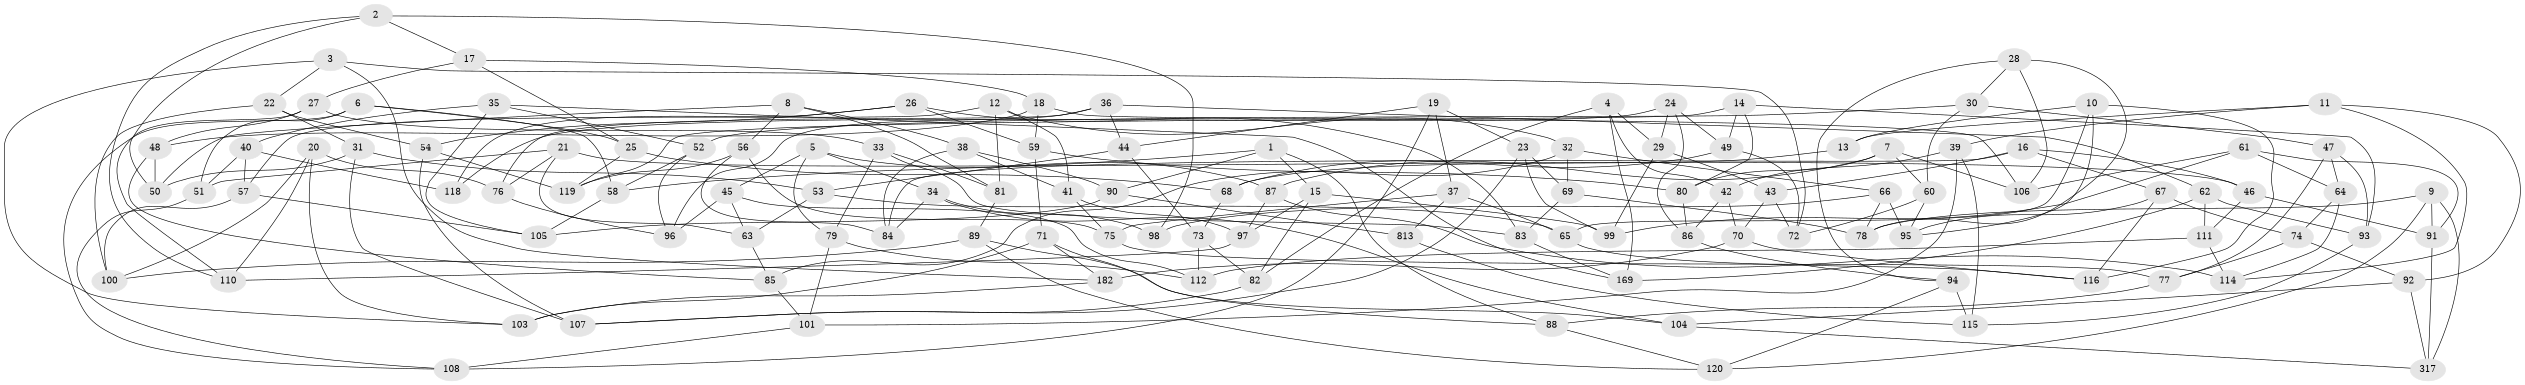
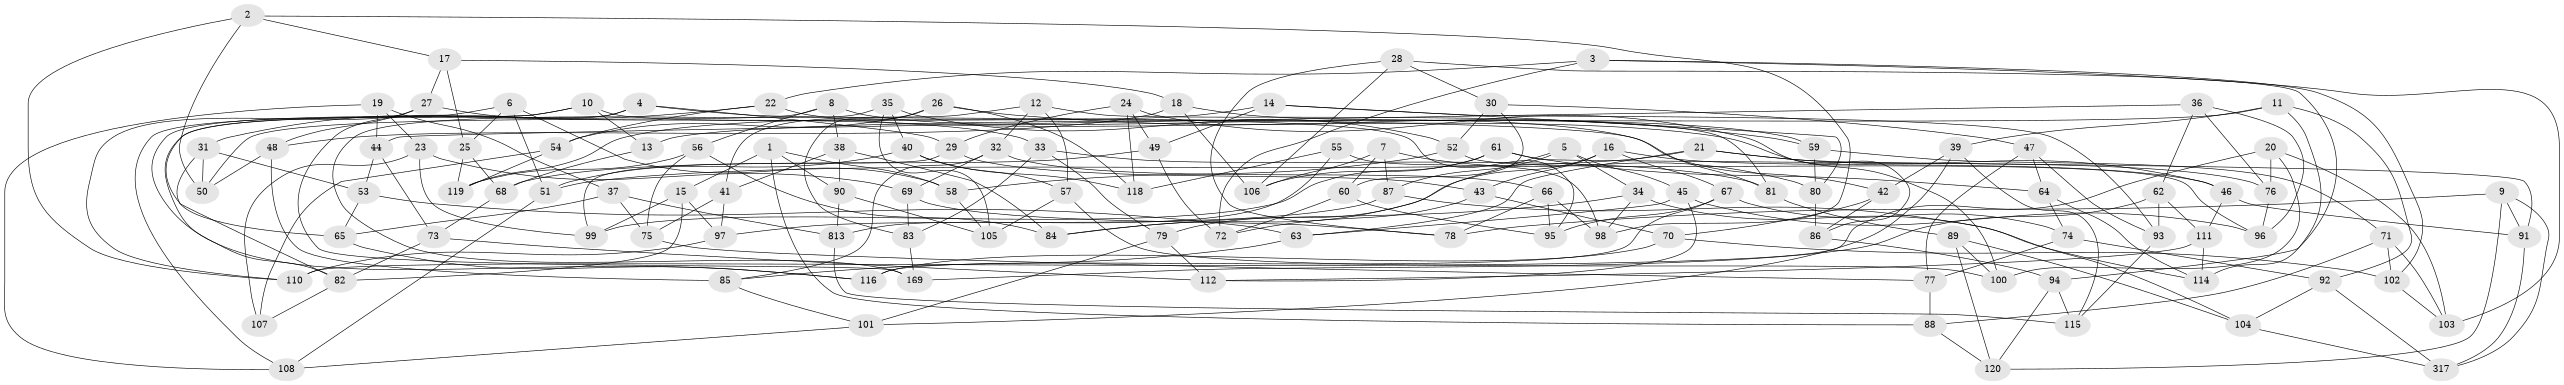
node "55": added
edge "31" -- "107": now "31" -- "82"
node "182": label "182" -> "102"
